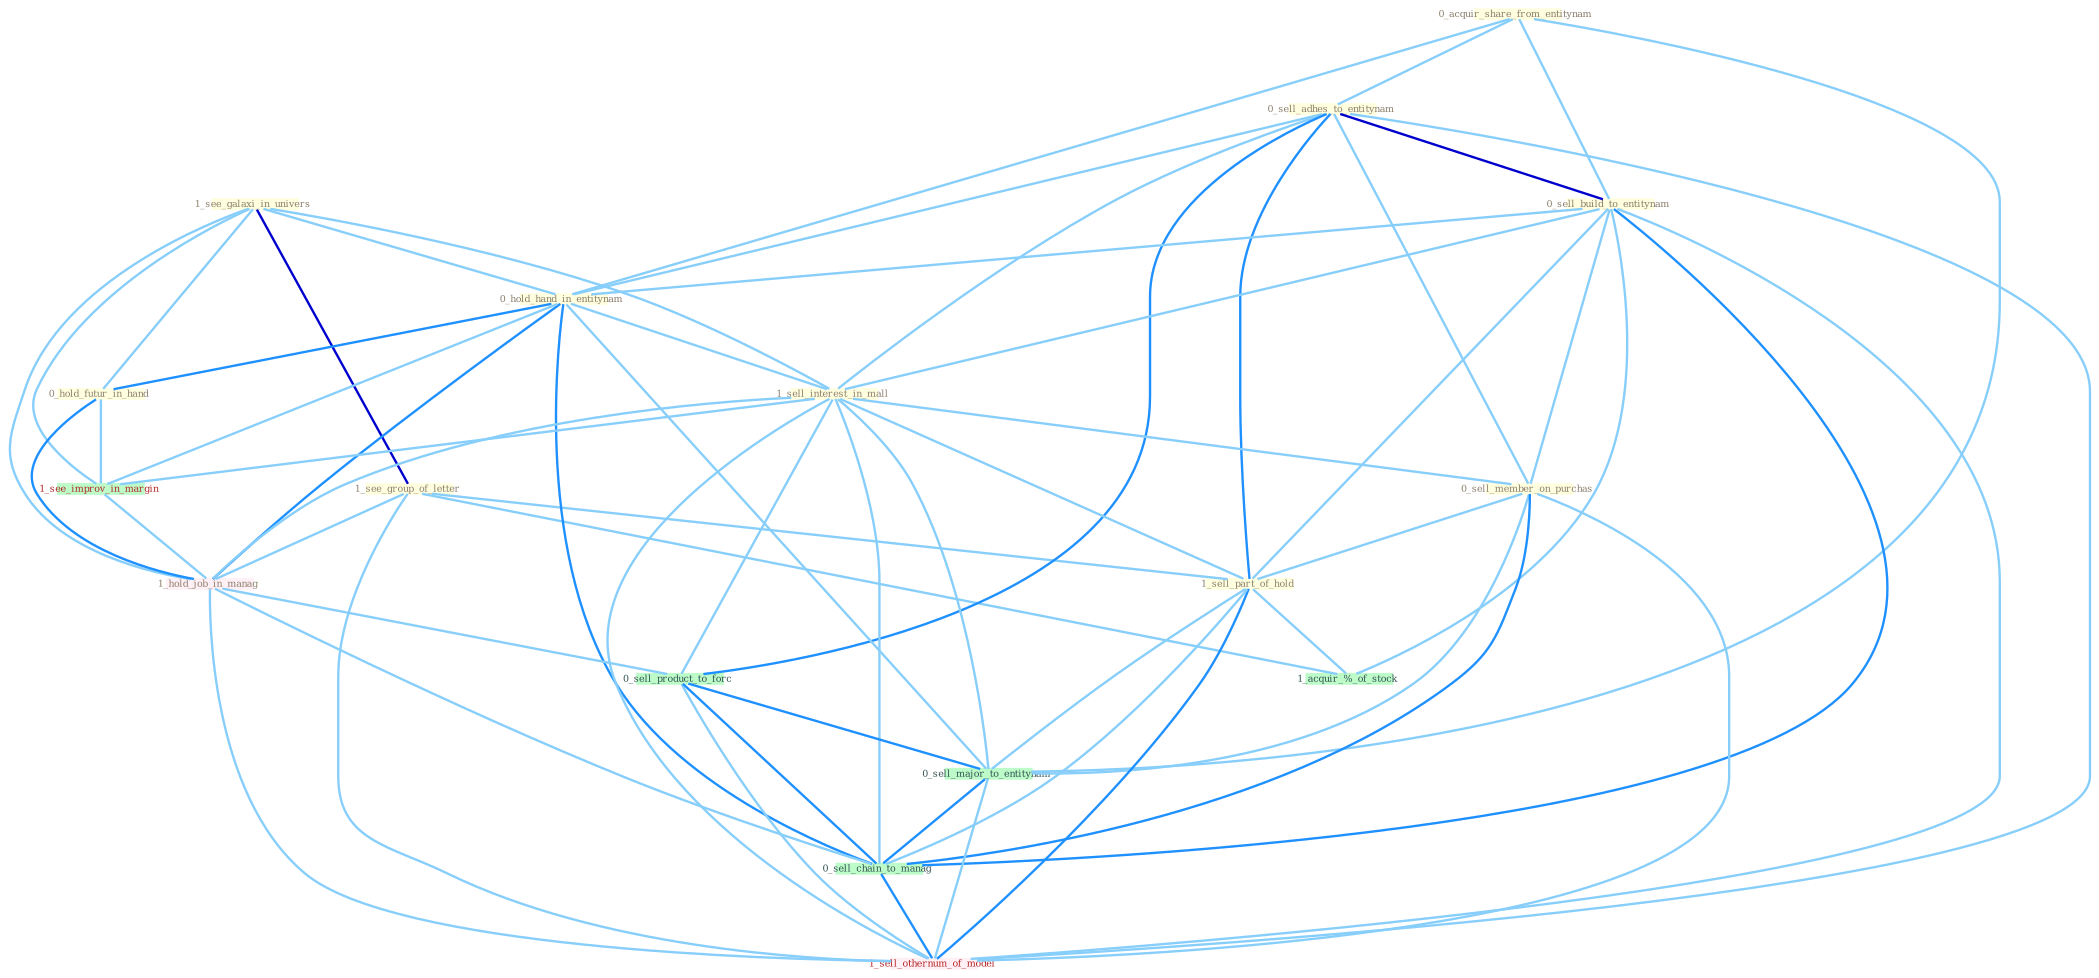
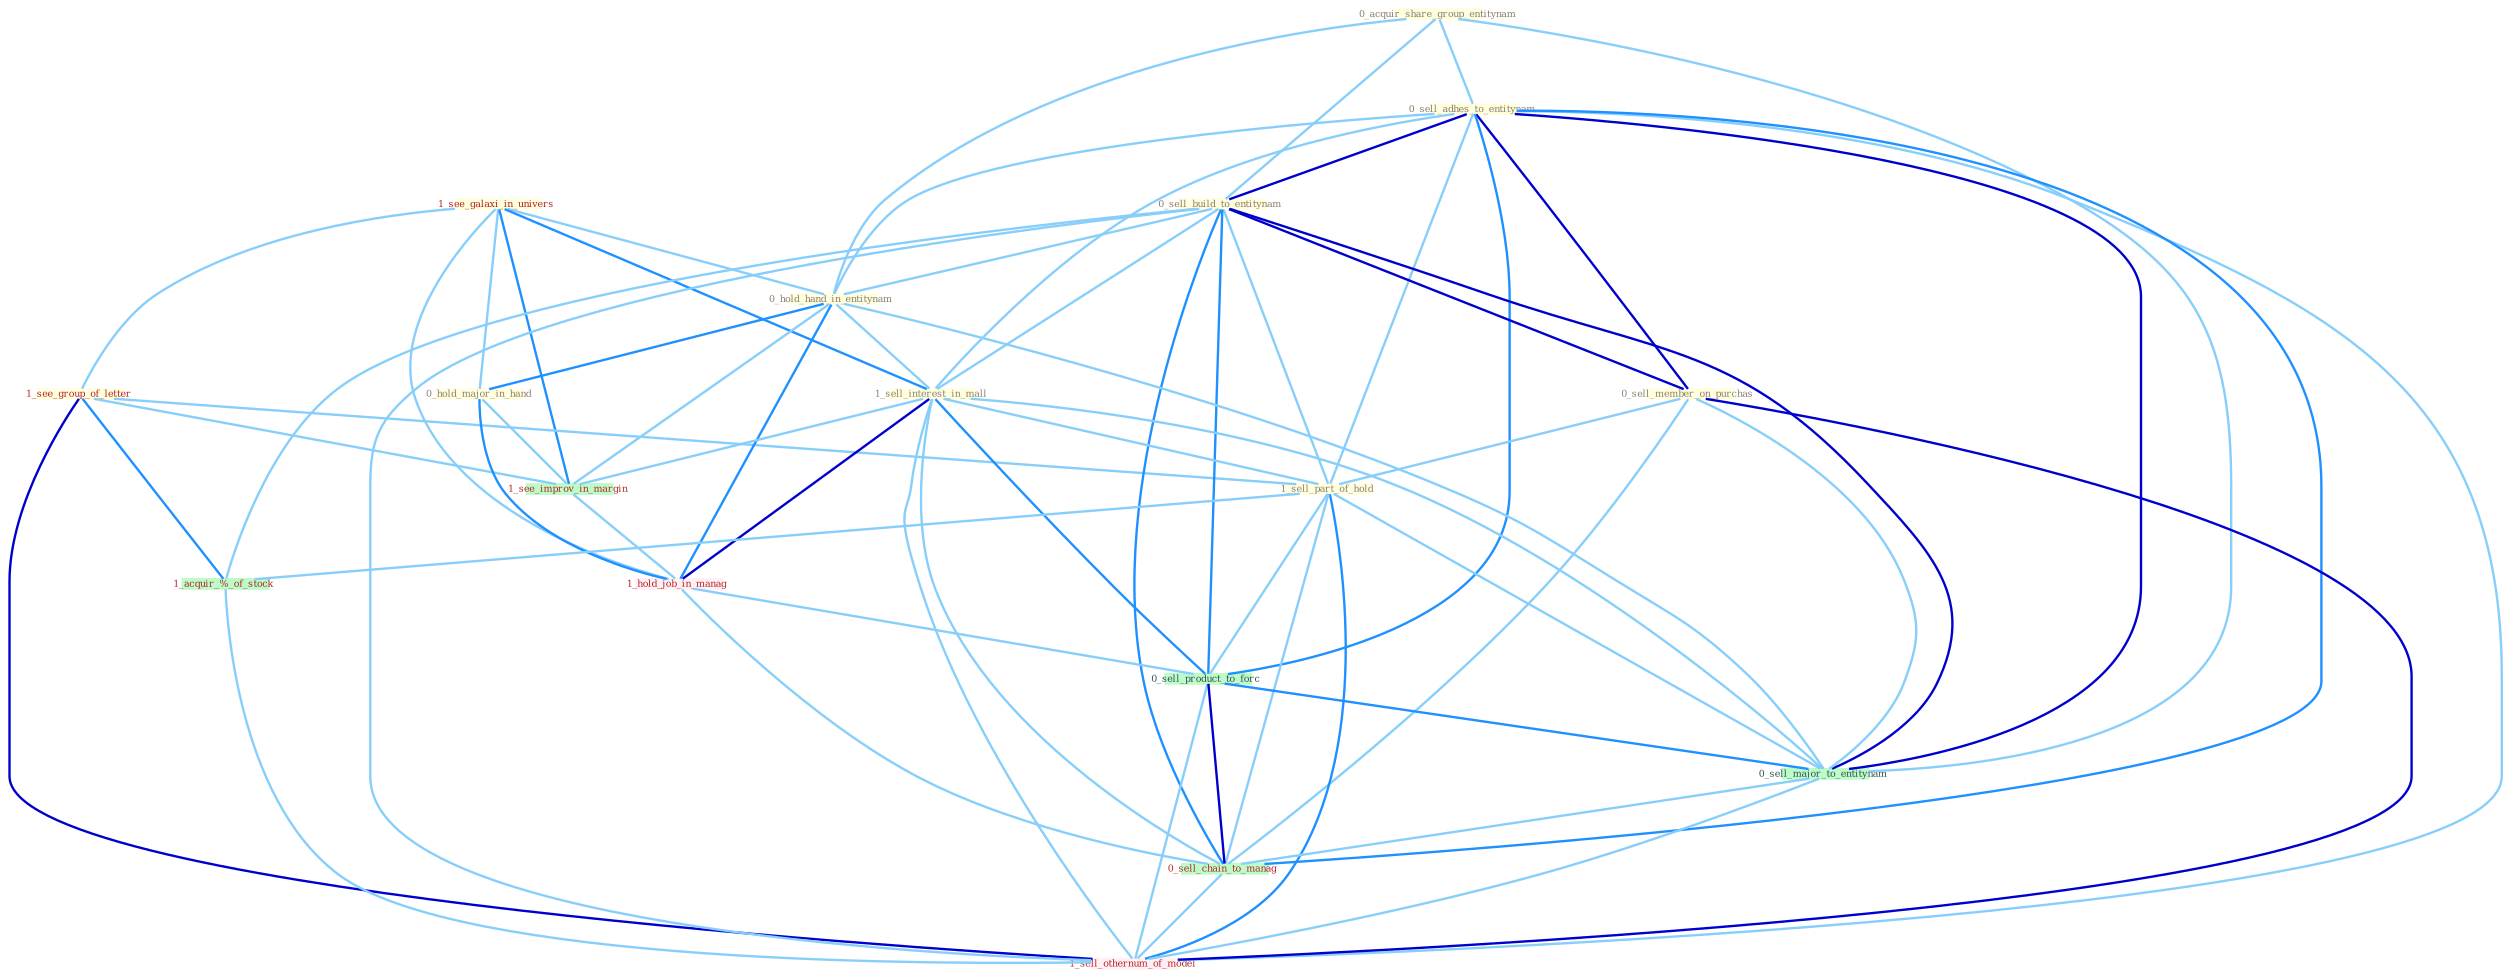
node "0_acquir_share_from_entitynam": label "0_acquir_share_from_entitynam" -> "0_acquir_share_group_entitynam"
node "1_see_galaxi_in_univers": fontcolor #8b7d6b -> #b22222
edge "1_see_galaxi_in_univers" -- "1_sell_interest_in_mall": color #87cefa -> #1e90ff
edge "0_sell_adhes_to_entitynam" -- "0_sell_major_to_entitynam": added
edge "0_sell_adhes_to_entitynam" -- "0_sell_member_on_purchas": color #87cefa -> #0000cd
edge "1_see_galaxi_in_univers" -- "1_see_group_of_letter": color #0000cd -> #87cefa
edge "0_sell_adhes_to_entitynam" -- "1_sell_part_of_hold": color #1e90ff -> #87cefa
edge "0_sell_build_to_entitynam" -- "0_sell_member_on_purchas": color #87cefa -> #0000cd
edge "0_sell_build_to_entitynam" -- "0_sell_major_to_entitynam": added
edge "0_sell_build_to_entitynam" -- "0_sell_product_to_forc": added
node "0_hold_futur_in_hand": label "0_hold_futur_in_hand" -> "0_hold_major_in_hand"
edge "1_see_galaxi_in_univers" -- "1_see_improv_in_margin": color #87cefa -> #1e90ff
edge "1_sell_interest_in_mall" -- "0_sell_member_on_purchas": removed
edge "1_sell_interest_in_mall" -- "1_hold_job_in_manag": color #87cefa -> #0000cd
node "1_see_group_of_letter": fontcolor #8b7d6b -> #b22222
edge "1_see_group_of_letter" -- "1_hold_job_in_manag": now "1_see_group_of_letter" -- "1_see_improv_in_margin"
edge "1_sell_interest_in_mall" -- "0_sell_product_to_forc": color #87cefa -> #1e90ff
edge "1_see_group_of_letter" -- "1_acquir_%_of_stock": color #87cefa -> #1e90ff
node "1_hold_job_in_manag": fontcolor #8b7d6b -> #b22222
edge "1_sell_part_of_hold" -- "0_sell_product_to_forc": added
edge "0_hold_hand_in_entitynam" -- "0_sell_chain_to_manag": now "0_sell_adhes_to_entitynam" -- "0_sell_chain_to_manag"
node "1_acquir_%_of_stock": fontcolor #2f4f4f -> #b22222
edge "0_sell_member_on_purchas" -- "0_sell_chain_to_manag": color #1e90ff -> #87cefa
edge "0_sell_product_to_forc" -- "0_sell_chain_to_manag": color #1e90ff -> #0000cd
edge "0_sell_major_to_entitynam" -- "0_sell_chain_to_manag": color #1e90ff -> #87cefa
node "0_sell_chain_to_manag": fontcolor #2f4f4f -> #b22222
edge "1_see_group_of_letter" -- "1_sell_othernum_of_model": color #87cefa -> #0000cd
edge "0_sell_member_on_purchas" -- "1_sell_othernum_of_model": color #87cefa -> #0000cd
edge "0_sell_chain_to_manag" -- "1_sell_othernum_of_model": color #1e90ff -> #87cefa
edge "1_hold_job_in_manag" -- "1_sell_othernum_of_model": now "1_acquir_%_of_stock" -- "1_sell_othernum_of_model"
